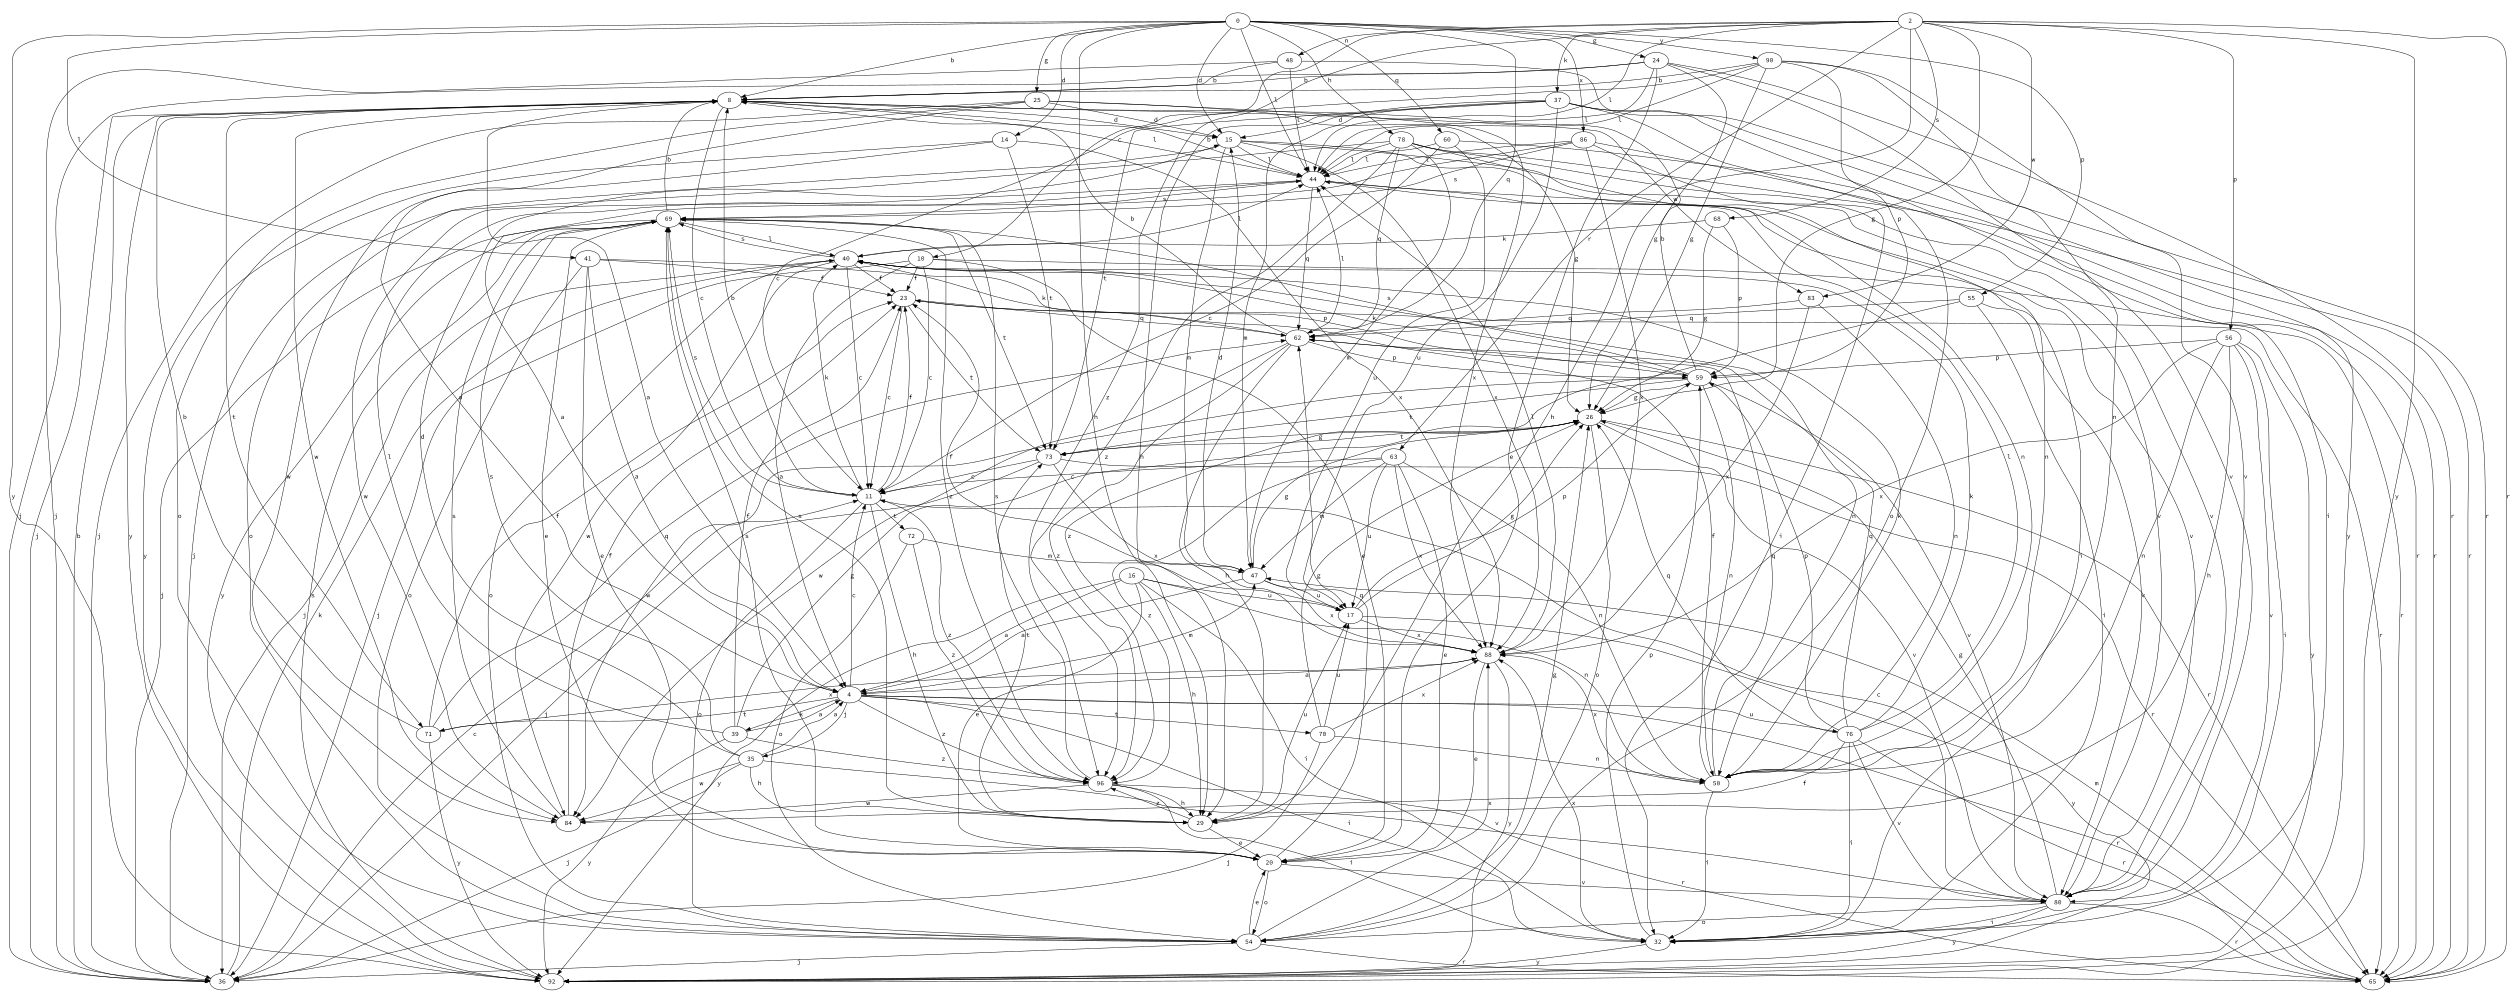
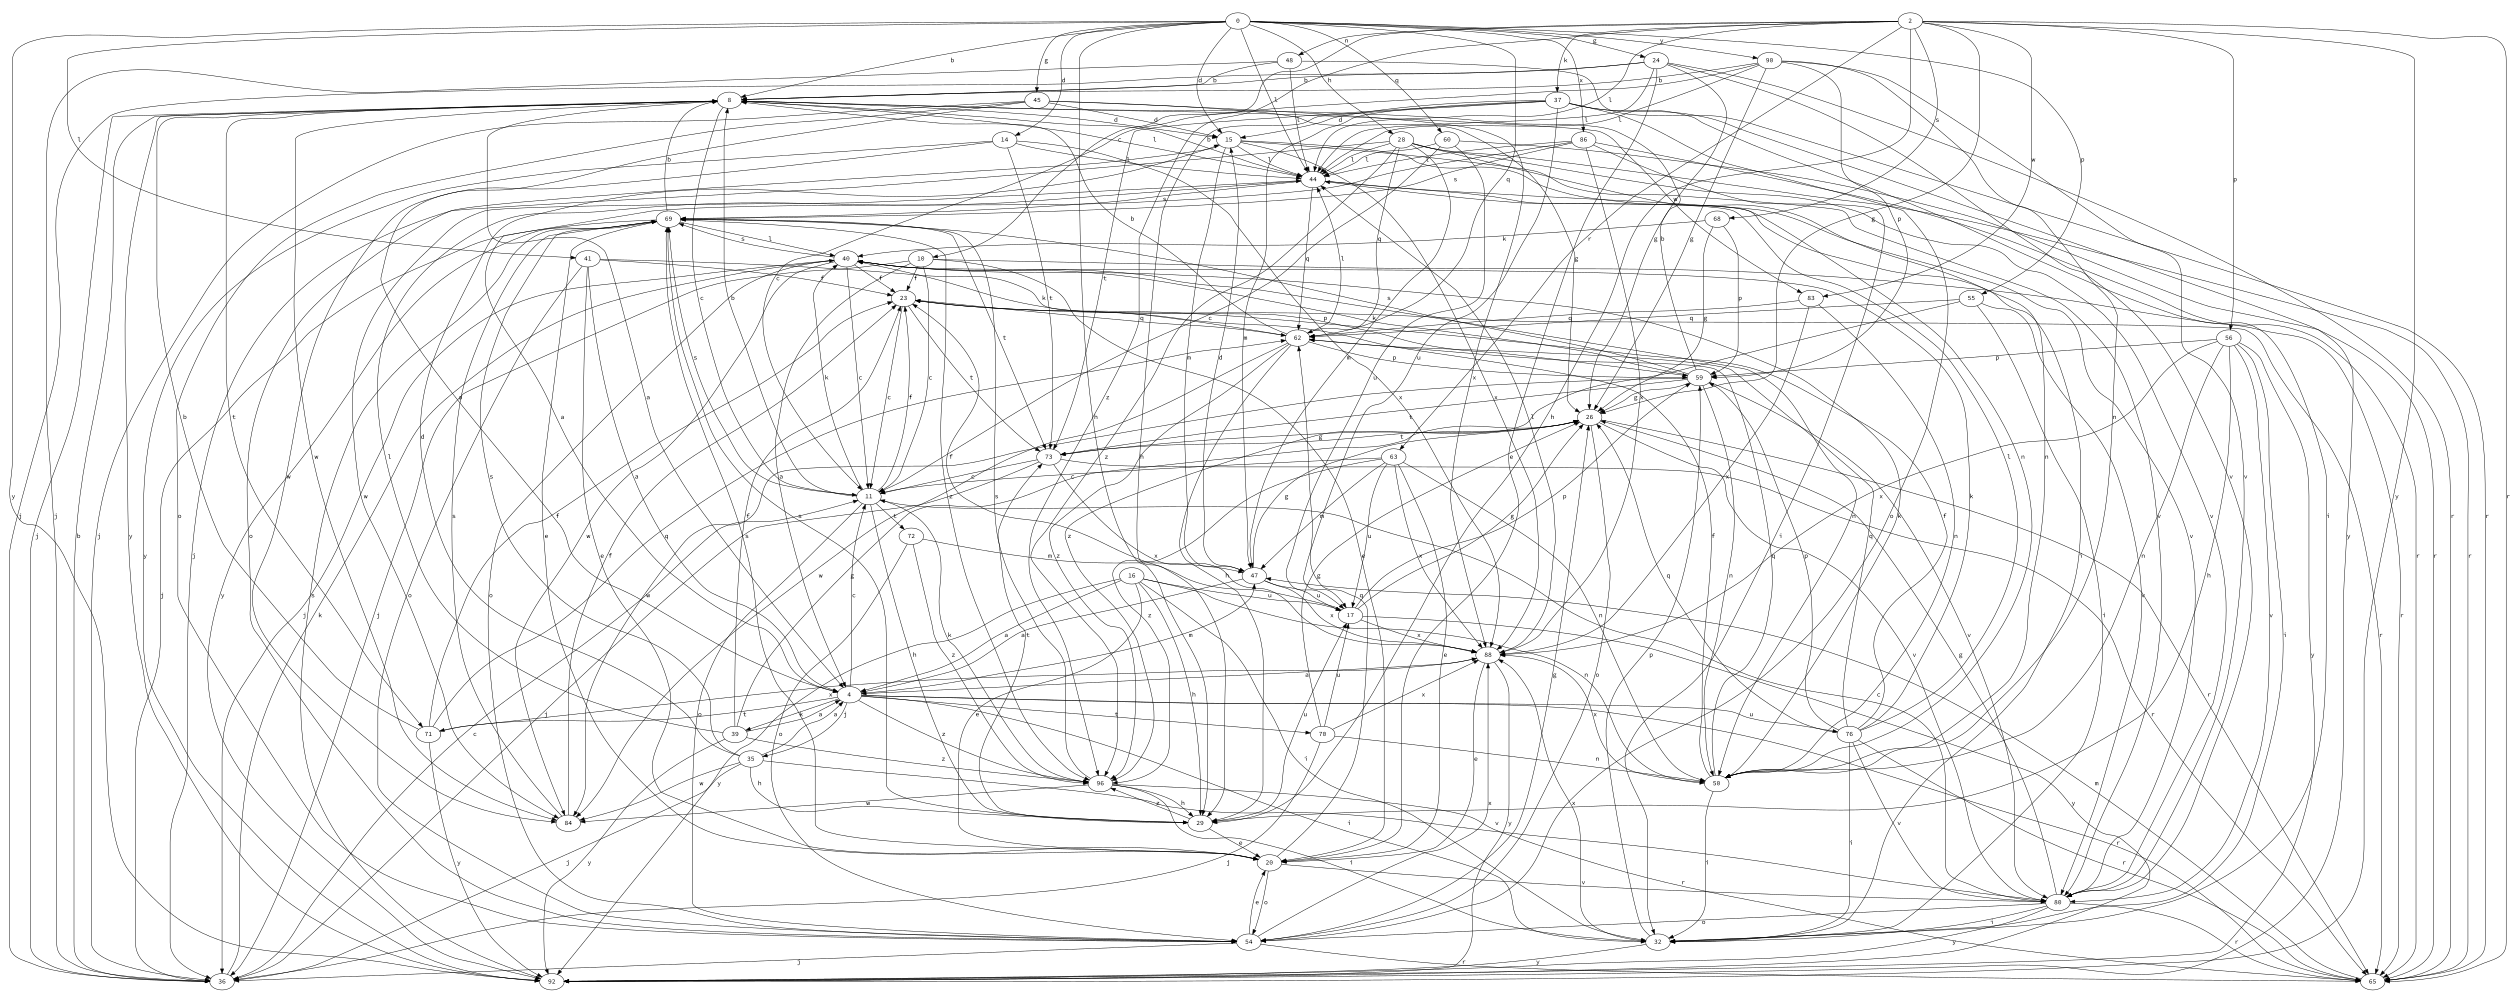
node "25": label "25" -> "45"
node "78": label "78" -> "28"
edge "40" -> "44": now "14" -> "44"
edge "11" -> "96": label "z" -> "k"
edge "76" -> "84": now "76" -> "23"
